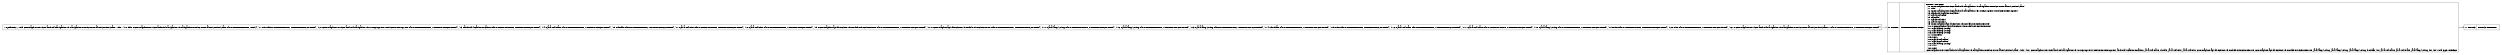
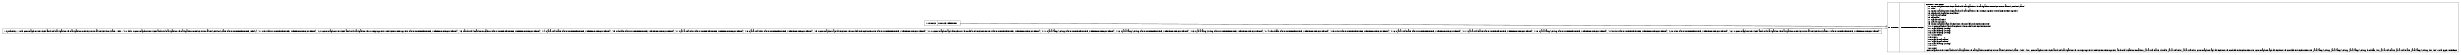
edge "0: 0x0000" -> "1: 0x0003": reversed
